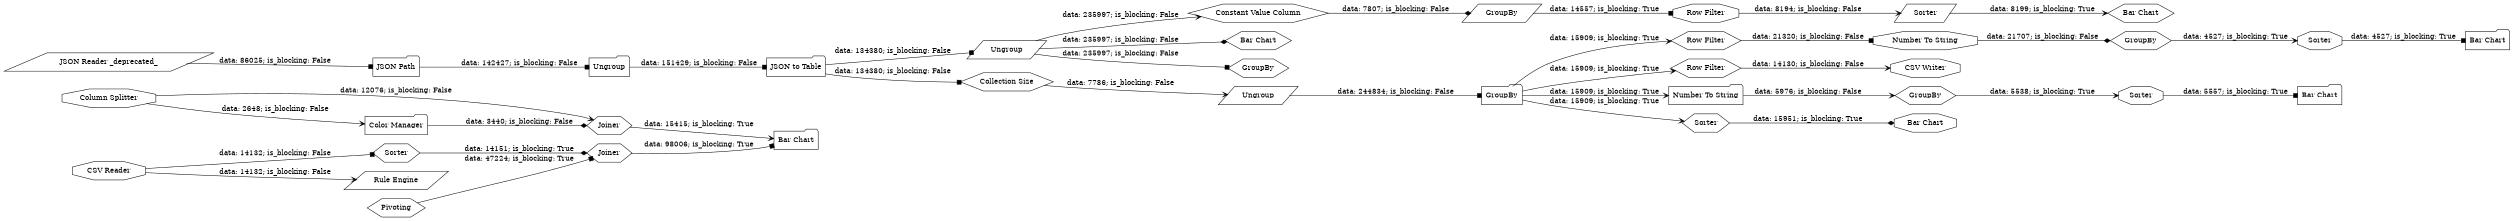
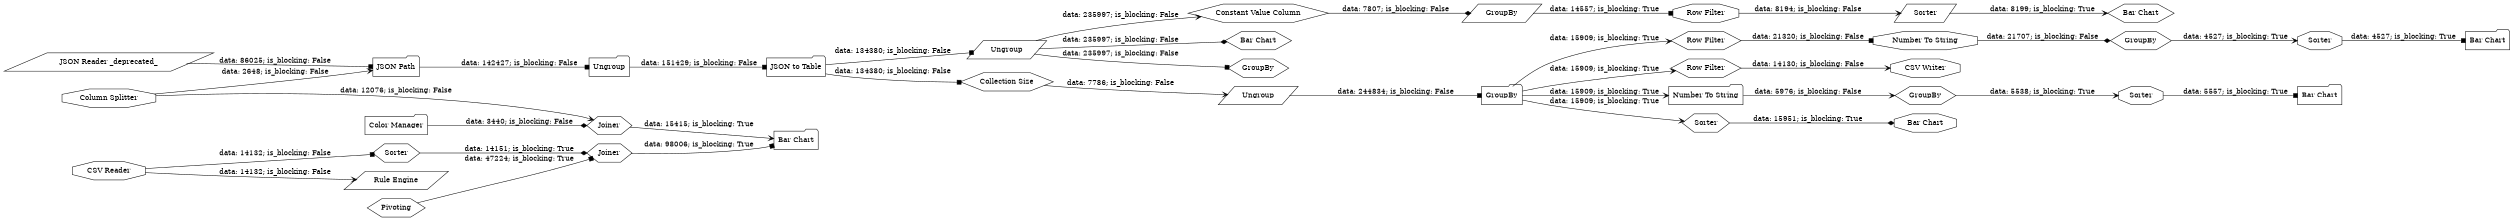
edge "Column Splitter" -> "Color Manager": now "Column Splitter" -> "JSON Path"
